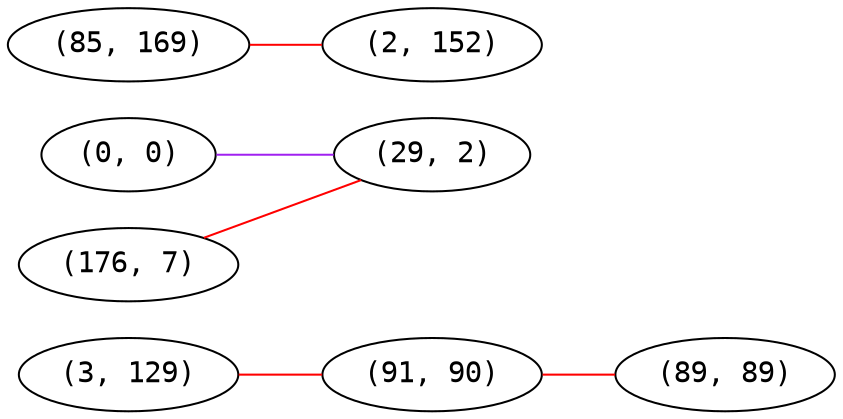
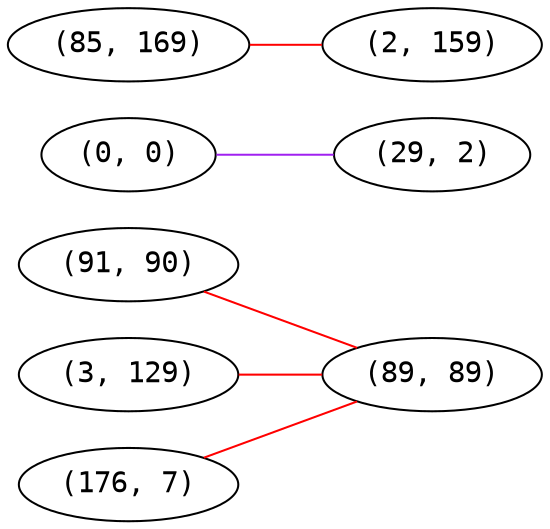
node "(2, 152)": label "(2, 152)" -> "(2, 159)"
edge "(29, 2)" -- "(176, 7)": now "(89, 89)" -- "(176, 7)"
edge "(3, 129)" -- "(91, 90)": now "(3, 129)" -- "(89, 89)"
